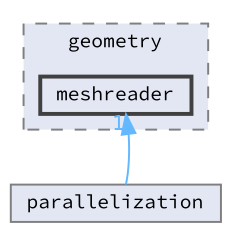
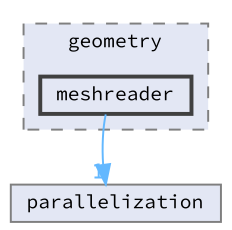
edge "parallelization" -> "meshreader": reversed
